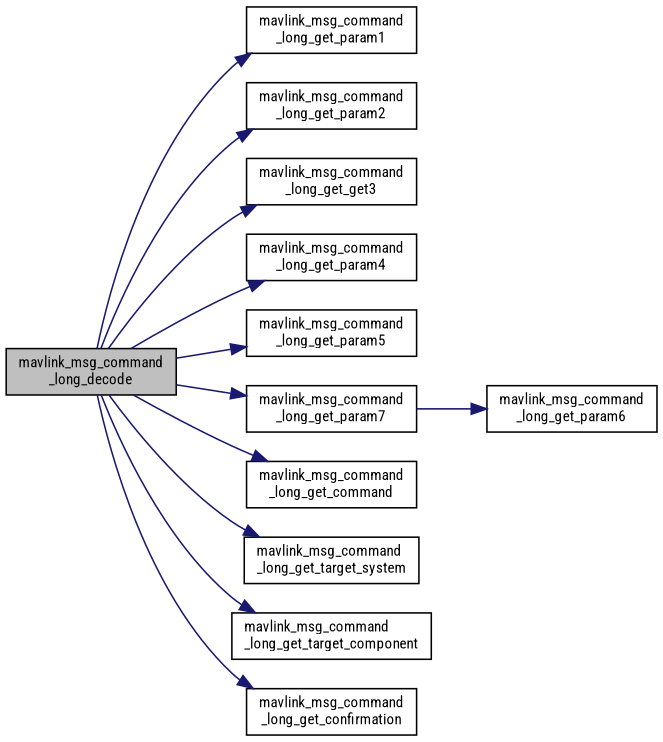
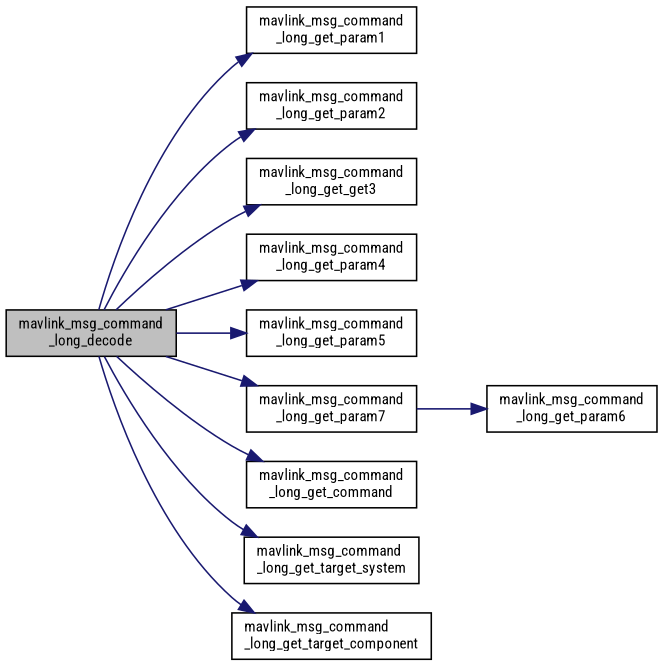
node "mavlink_msg_command _long_get_confirmation": removed
